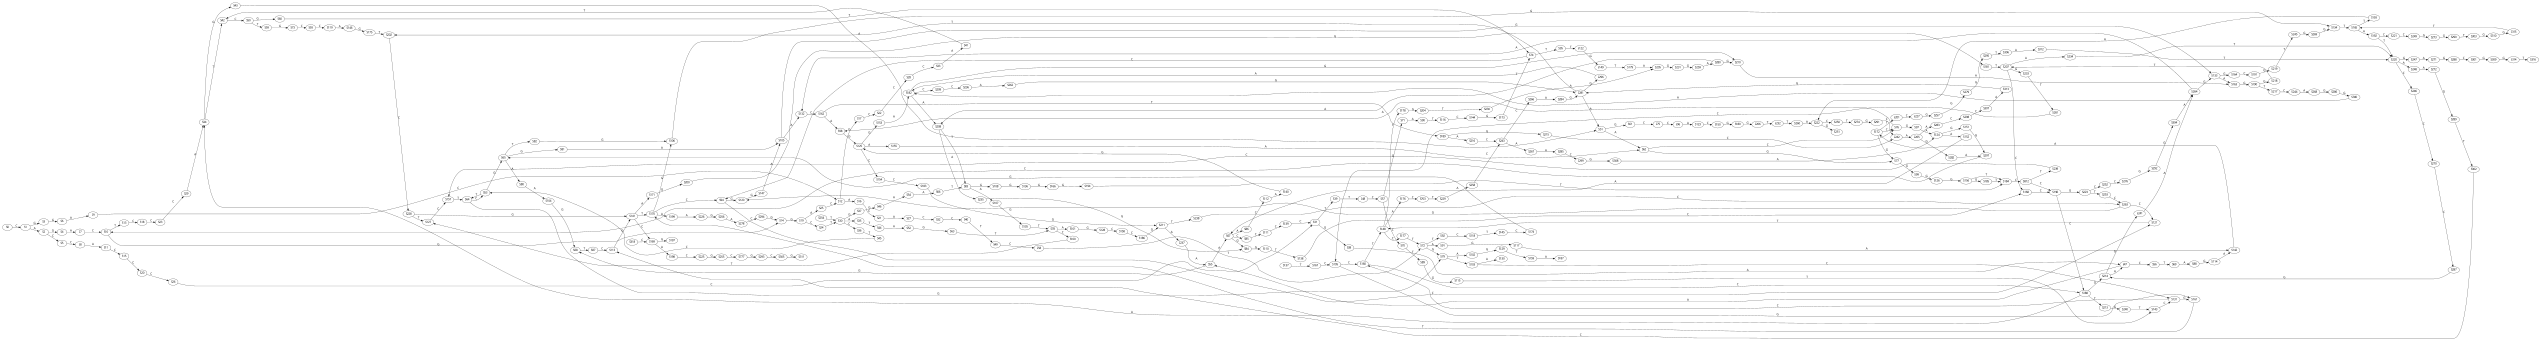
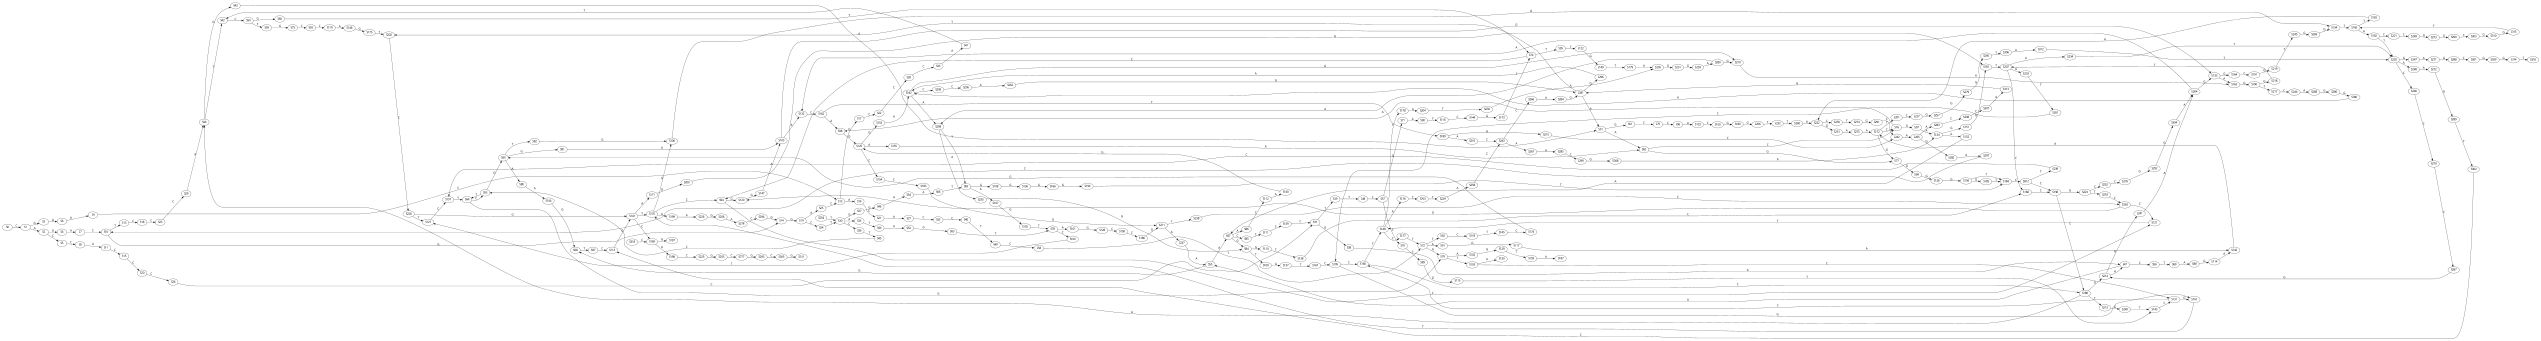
node "S275": added
edge "S151" -> "S297": now "S151" -> "S181"
node "S109": added
